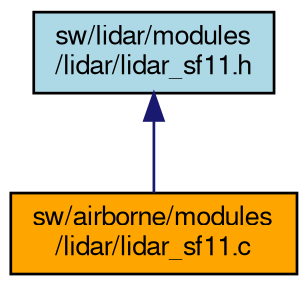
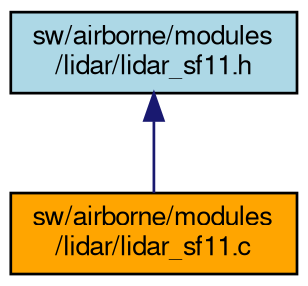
node "sw/lidar/modules /lidar/lidar_sf11.h": label "sw/lidar/modules /lidar/lidar_sf11.h" -> "sw/airborne/modules /lidar/lidar_sf11.h"
